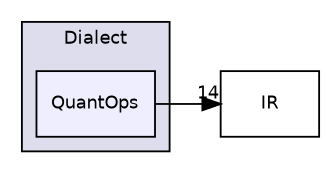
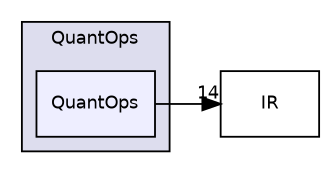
cluster "Dialect": label "Dialect" -> "QuantOps"
